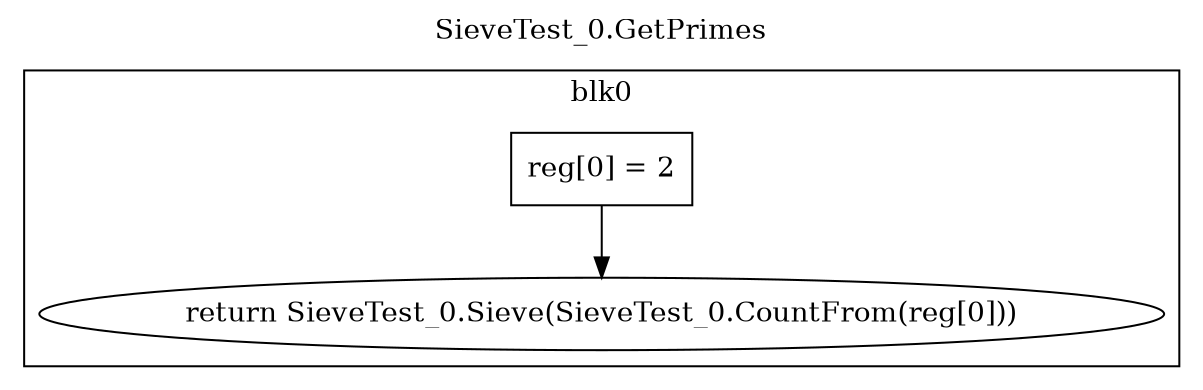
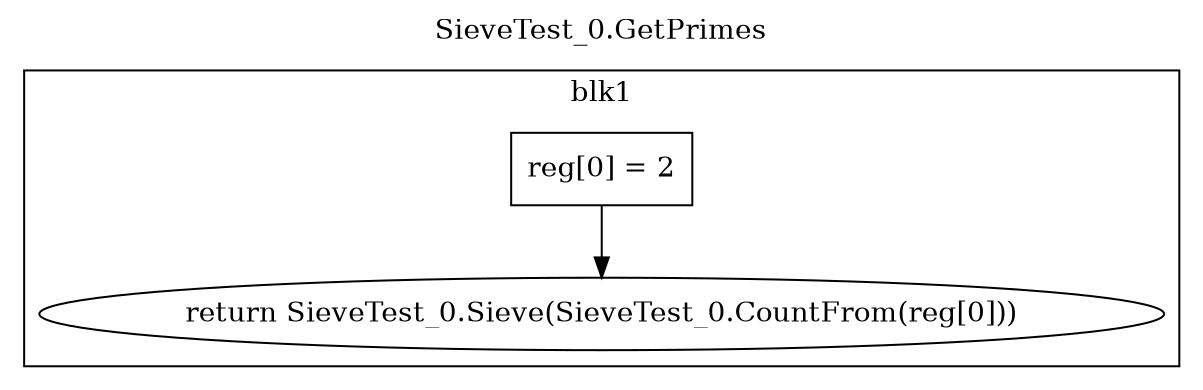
cluster "blk0": label "blk0" -> "blk1"
